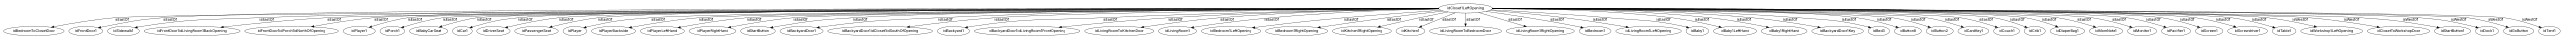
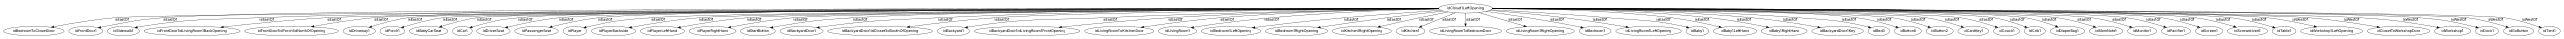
node "idPlayer1": label "idPlayer1" -> "idDriveway1"
node "idScrewdriver1": label "idScrewdriver1" -> "idScrewdriver6"
node "idStartButton1": label "idStartButton1" -> "idWorkshop1"
